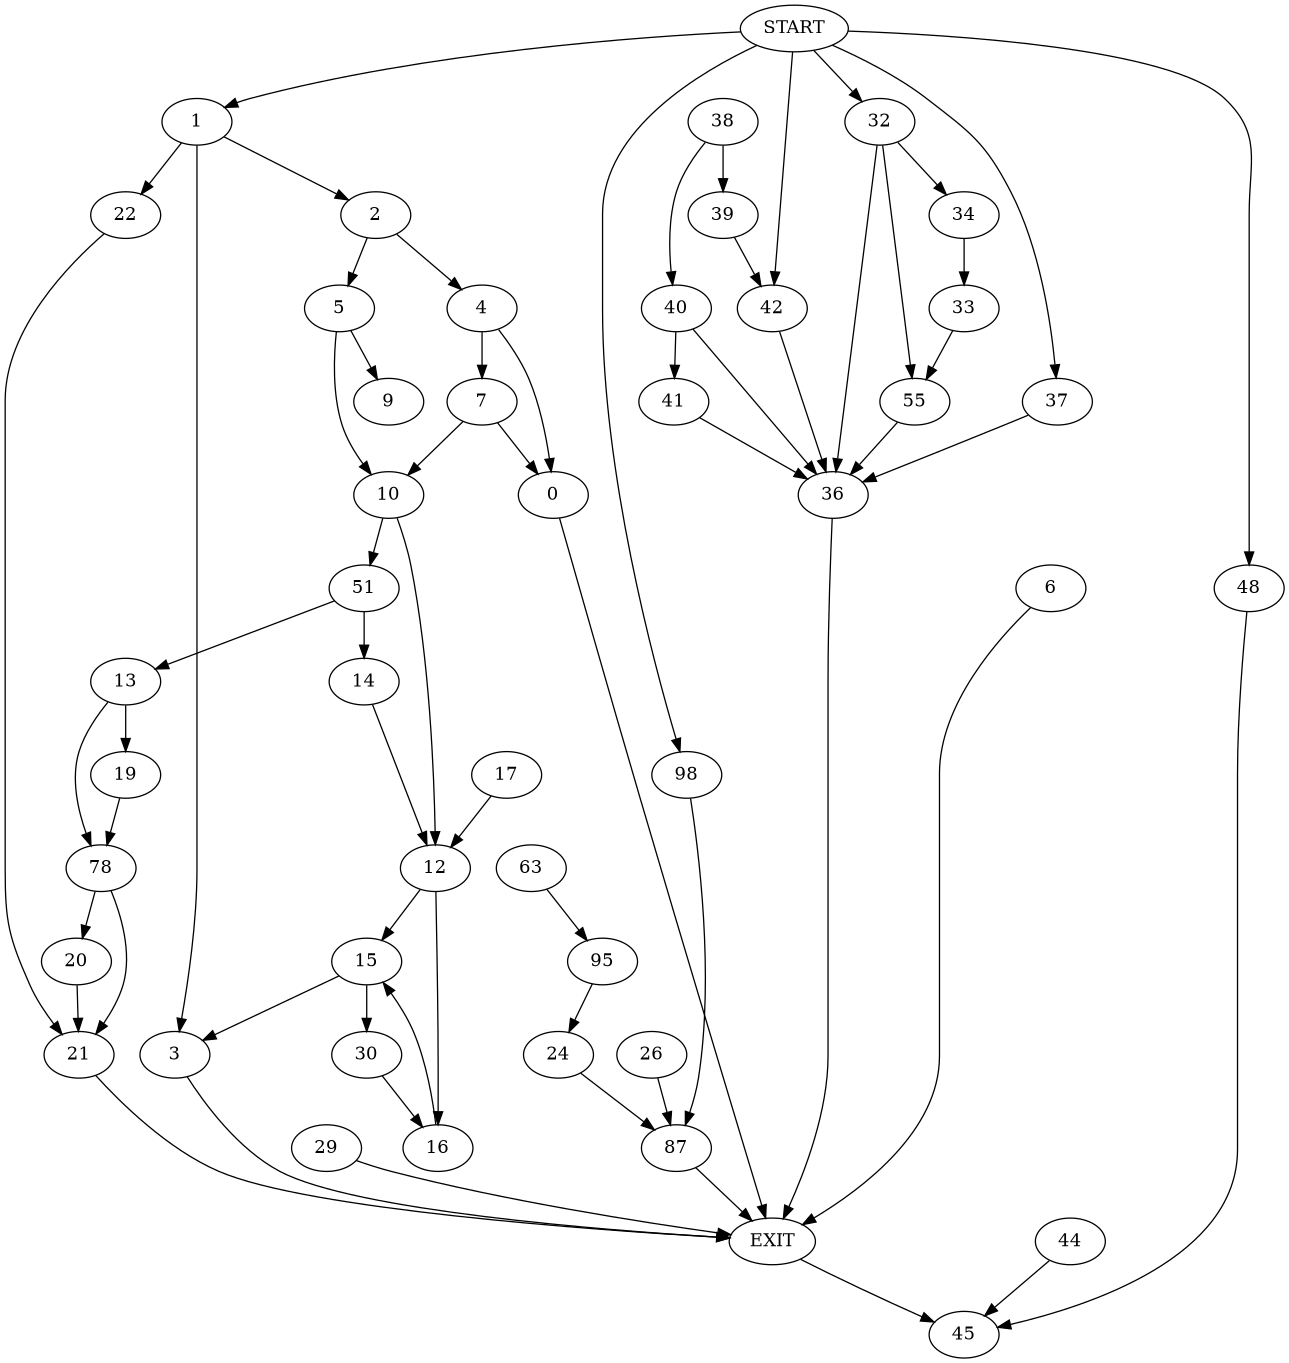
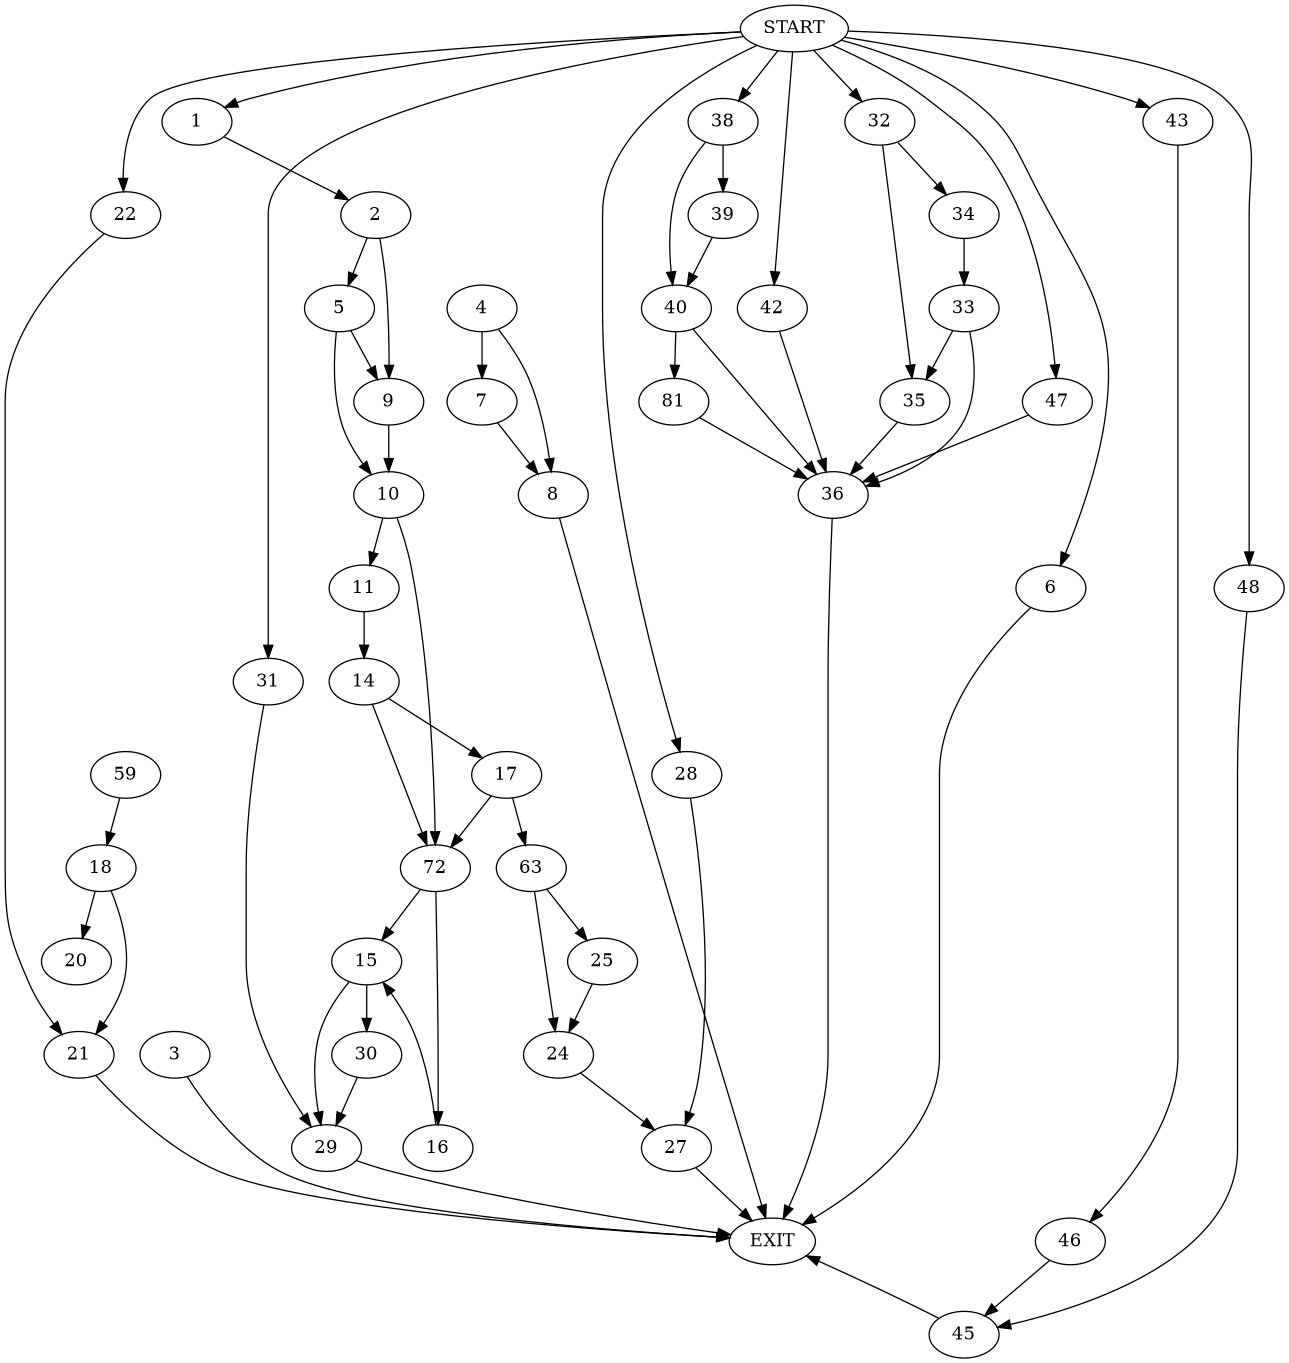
edge "START" -> "38": added
node "43": added
edge "1" -> "22": now "START" -> "22"
edge "START" -> "6": added
edge "39" -> "42": now "39" -> "40"
edge "2" -> "4": now "2" -> "9"
edge "32" -> "36": now "33" -> "36"
node "41": label "41" -> "81"
node "55": label "55" -> "35"
node "37": label "37" -> "47"
edge "7" -> "10": now "9" -> "10"
node "0": label "0" -> "8"
edge "1" -> "3": removed
node "51": label "51" -> "11"
node "13": removed
node "31": added
edge "14" -> "17": added
node "19": label "19" -> "59"
node "98": label "98" -> "28"
edge "17" -> "63": added
node "78": label "78" -> "18"
node "12": label "12" -> "72"
edge "63" -> "24": added
node "95": label "95" -> "25"
edge "20" -> "21": removed
edge "15" -> "3": now "15" -> "29"
node "26": removed
edge "30" -> "16": now "30" -> "29"
node "87": label "87" -> "27"
node "44": label "44" -> "46"
edge "EXIT" -> "45": reversed
